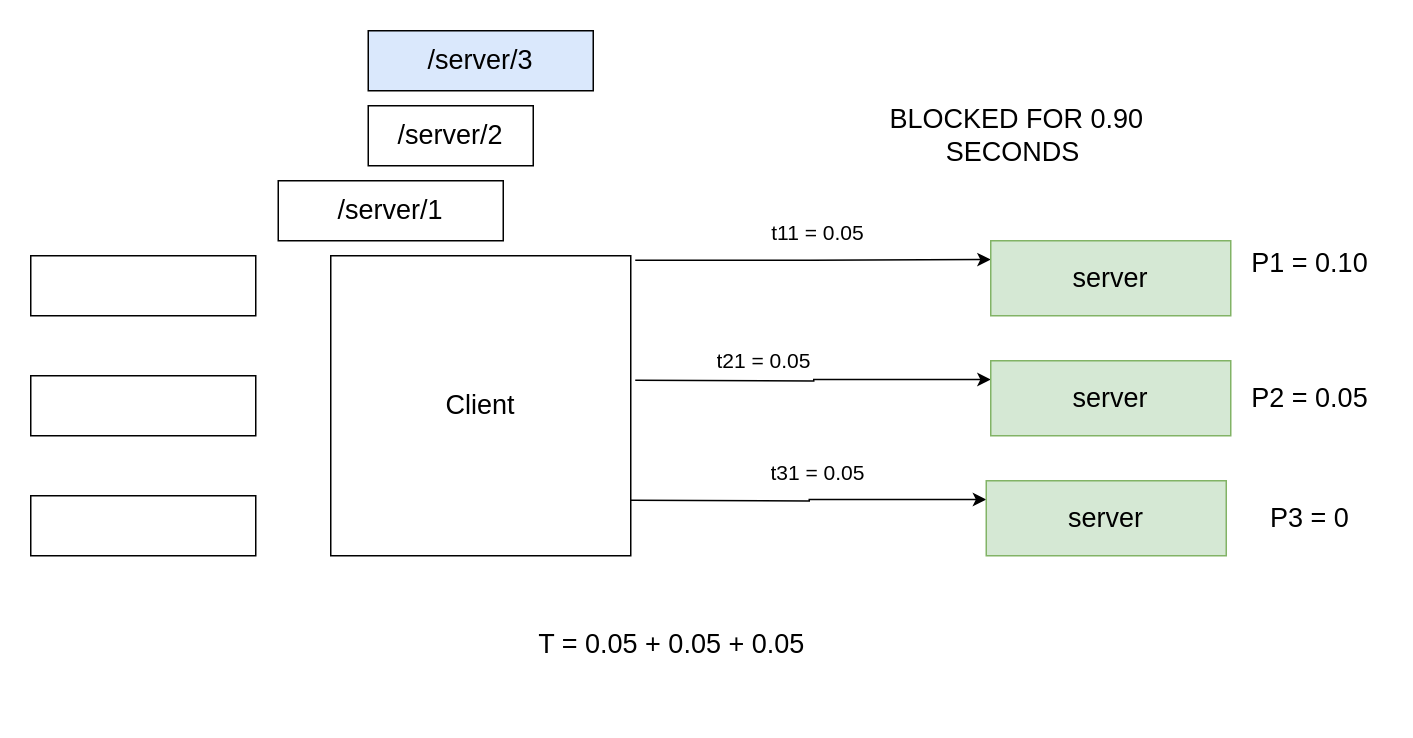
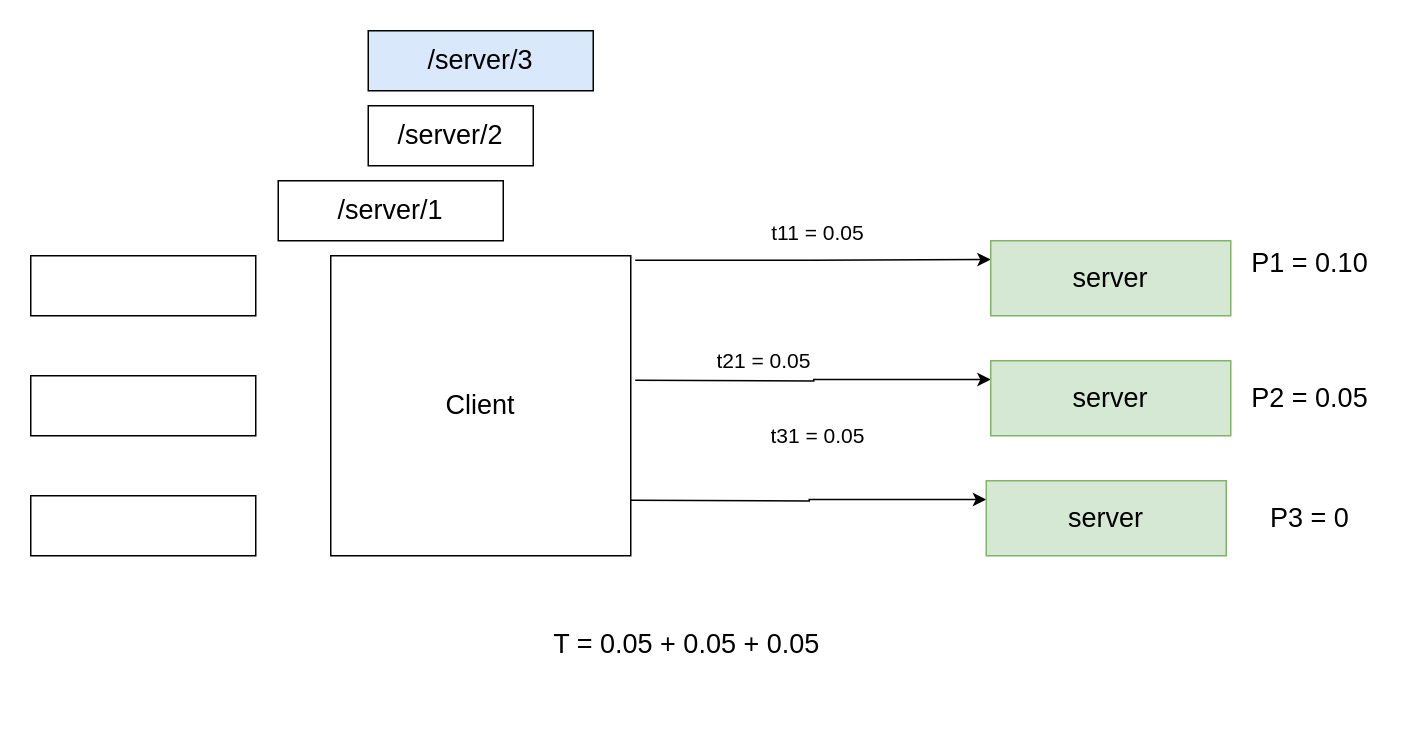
node "BLOCKED FOR 0.90 SECONDS": removed
node "t31 = 0.05": moved (818, 473) -> (818, 436)
node "T = 0.05 + 0.05 + 0.05": moved (676, 661) -> (691, 661)
